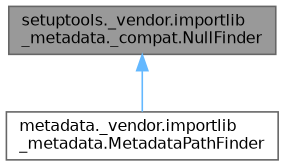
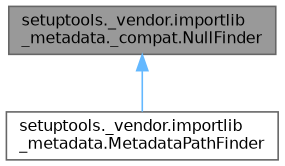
node "metadata._vendor.importlib _metadata.MetadataPathFinder": label "metadata._vendor.importlib _metadata.MetadataPathFinder" -> "setuptools._vendor.importlib _metadata.MetadataPathFinder"
